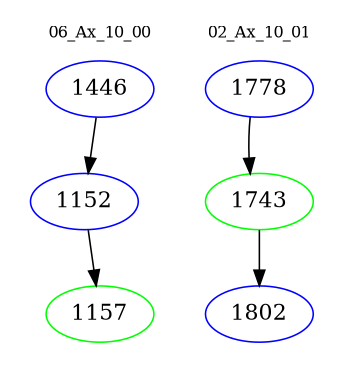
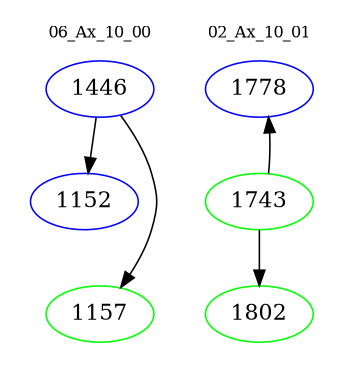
edge "1778" -> "1743": reversed
edge "1152" -> "1157": now "1446" -> "1157"
node "1802": color blue -> green
